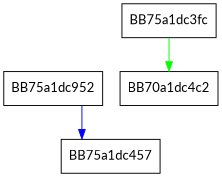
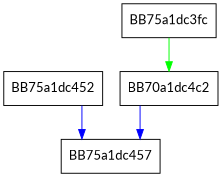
node "BB75a1dc952": label "BB75a1dc952" -> "BB75a1dc452"
edge "BB70a1dc4c2" -> "BB75a1dc457": added
